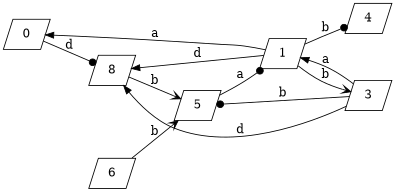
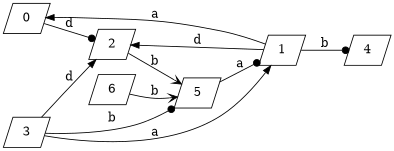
node "8": label "8" -> "2"
edge "1" -> "3": removed, label "b"
